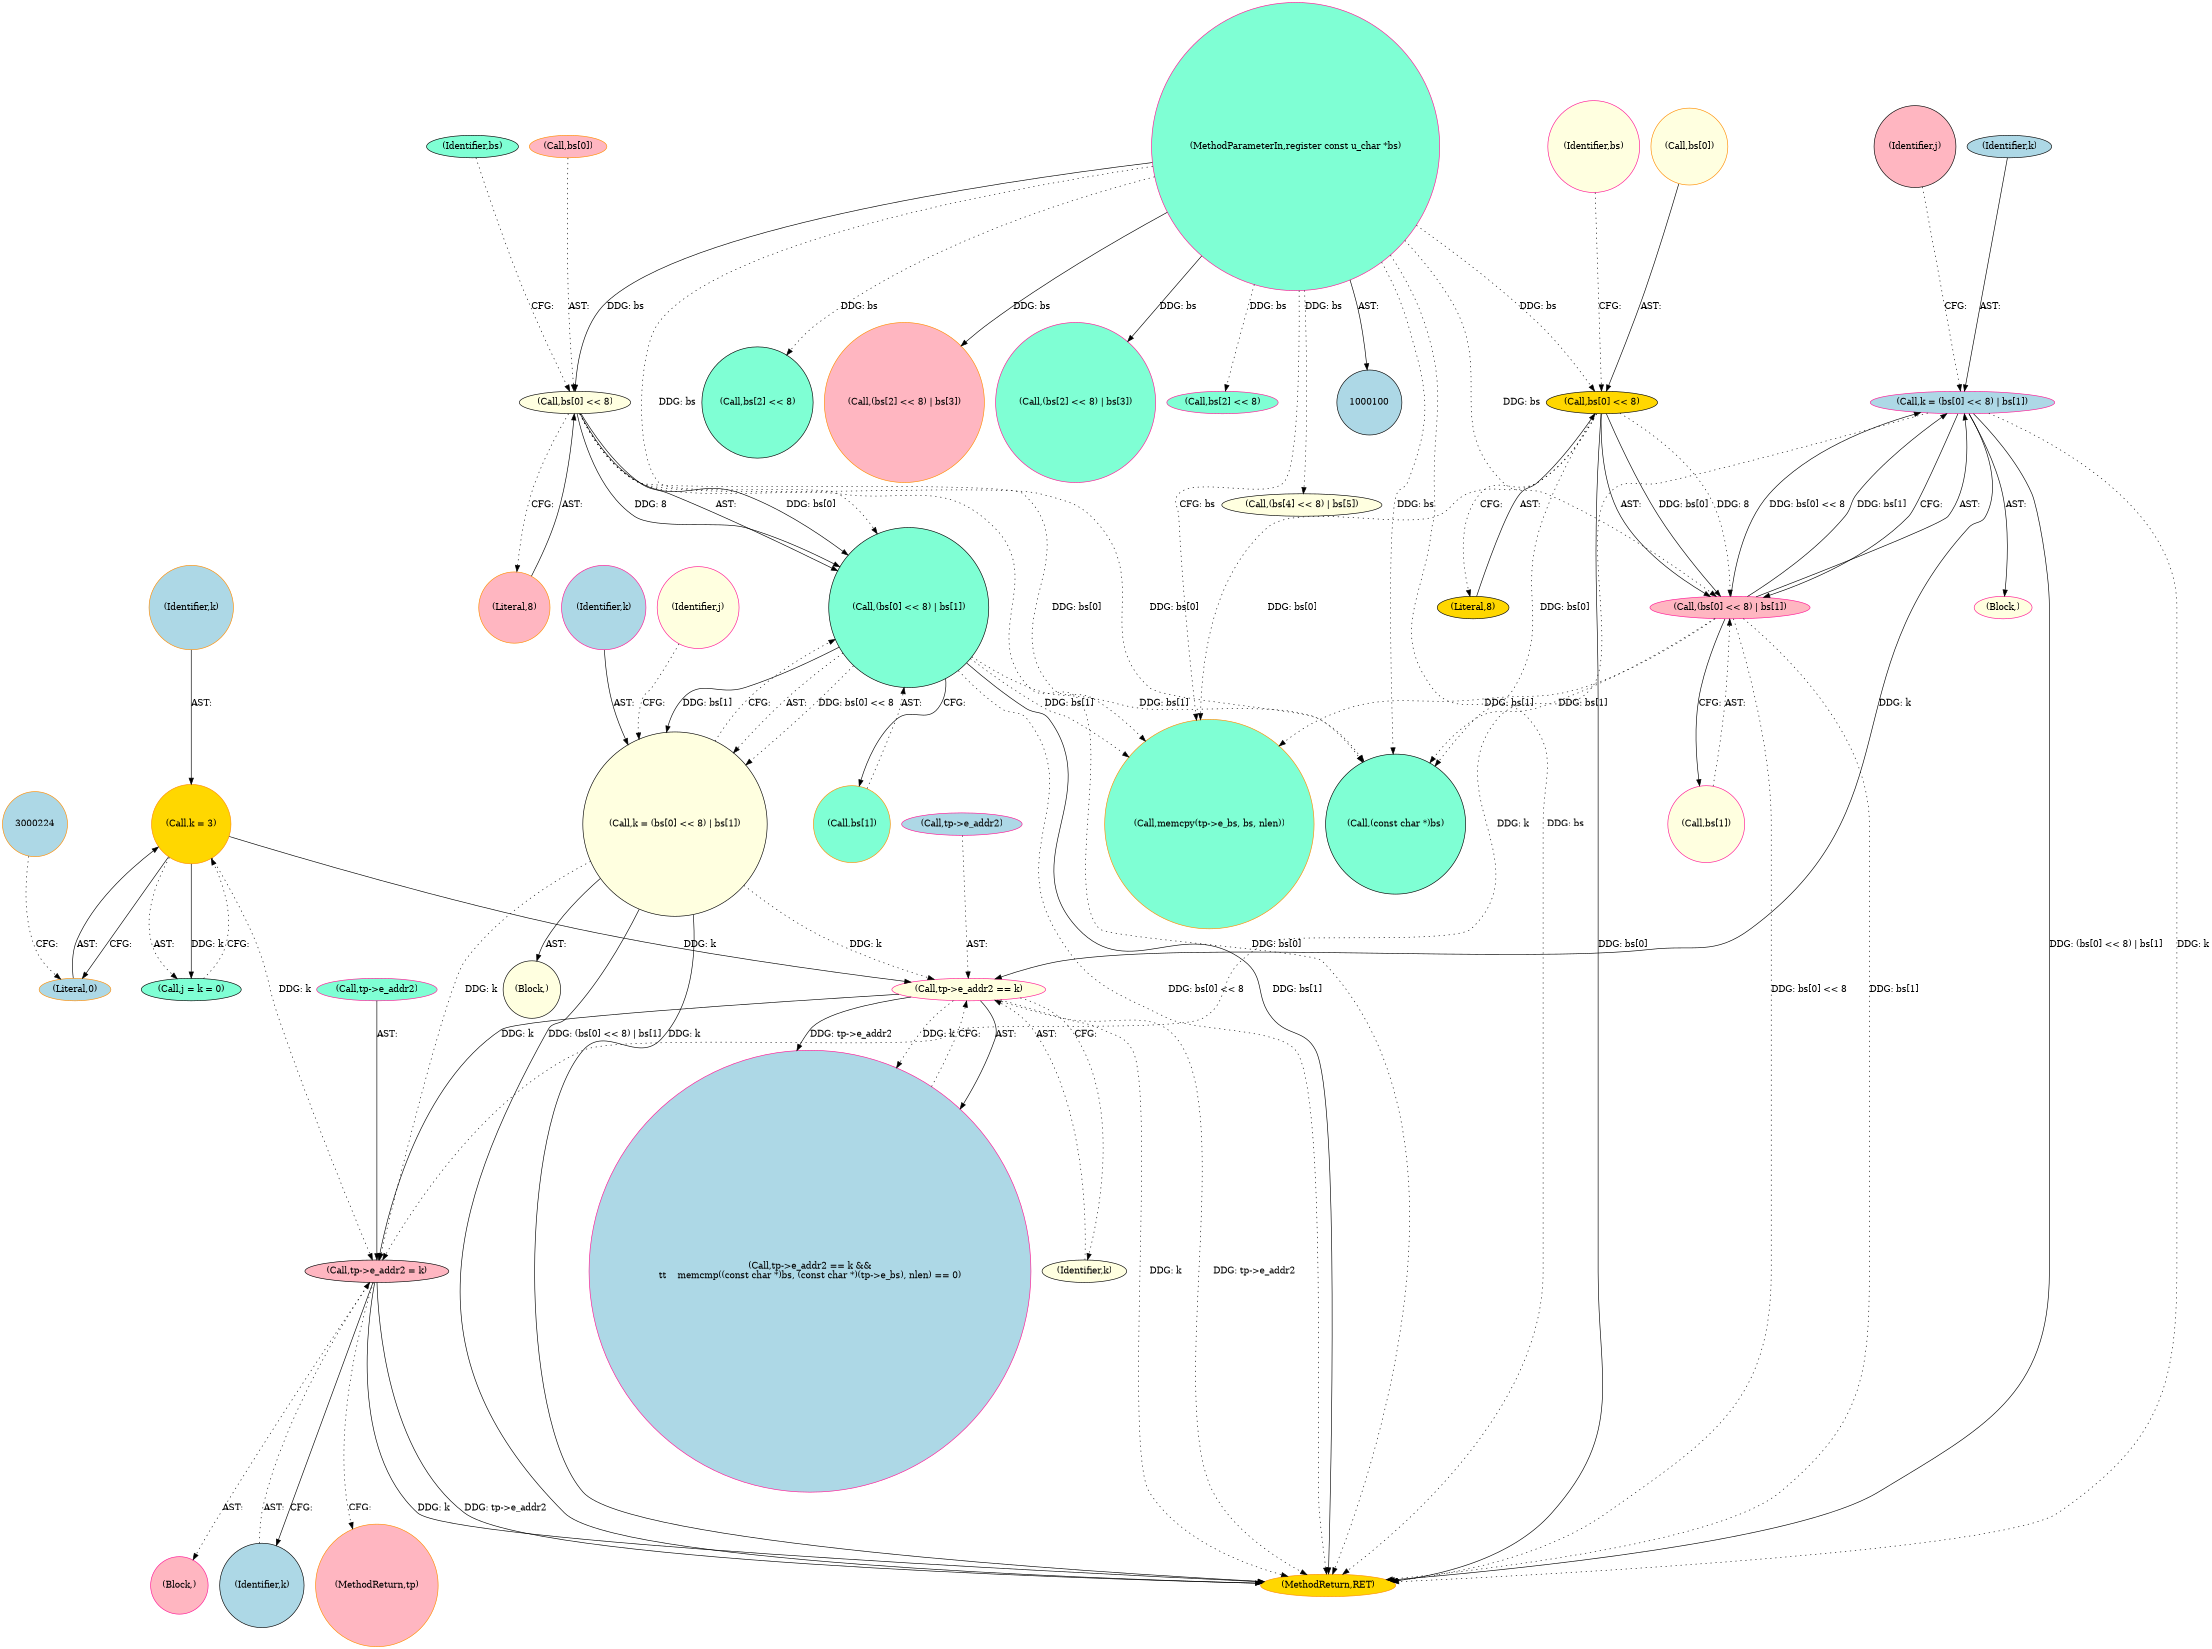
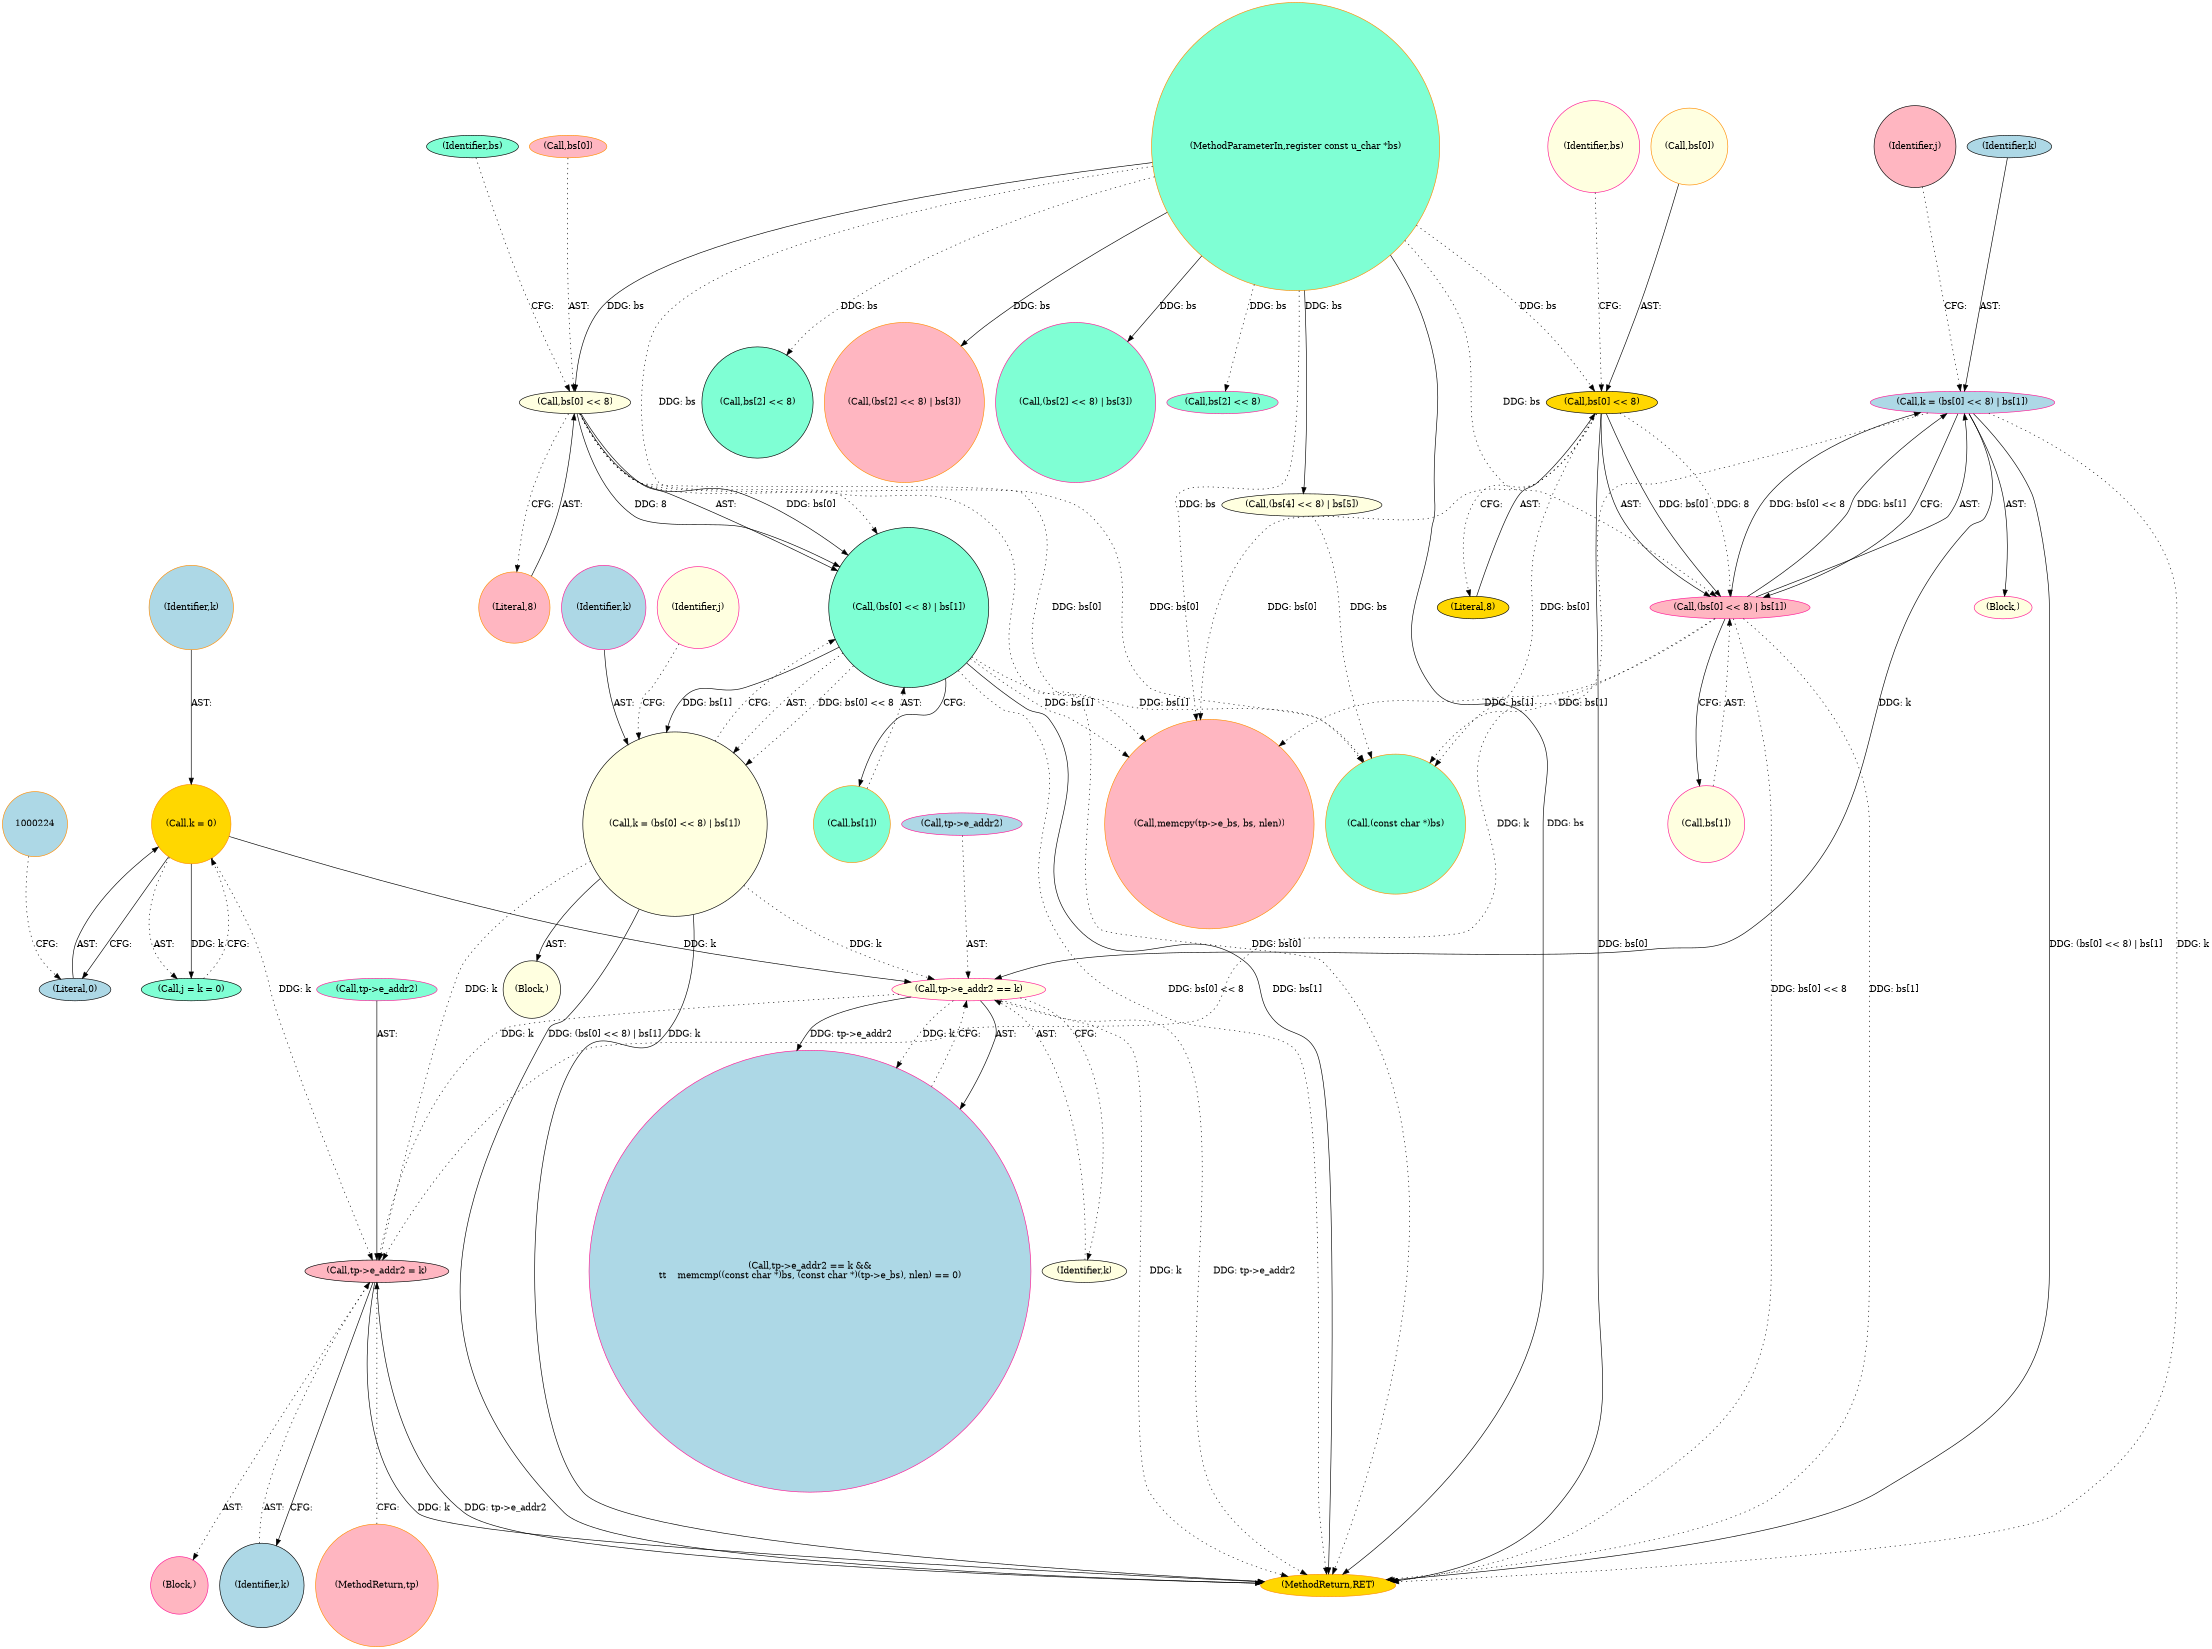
node "(MethodParameterIn,register const u_char *bs)": color deeppink -> darkorange
edge "(MethodParameterIn,register const u_char *bs)" -> "(Call,(bs[4] << 8) | bs[5])": style dotted -> solid
node "1000100": removed
edge "(MethodParameterIn,register const u_char *bs)" -> "(Call,(const char *)bs)": now "(Call,(bs[4] << 8) | bs[5])" -> "(Call,(const char *)bs)"
edge "(MethodParameterIn,register const u_char *bs)" -> "(Call,memcpy(tp->e_bs, bs, nlen))": label "CFG: bs" -> "DDG: bs"
node "3000224": label "3000224" -> "1000224"
node "(Call,k = 3)": label "(Call,k = 3)" -> "(Call,k = 0)"
node "(Call,memcpy(tp->e_bs, bs, nlen))": fillcolor aquamarine -> lightpink
node "(Call,(const char *)bs)": color black -> darkorange
edge "(MethodParameterIn,register const u_char *bs)" -> "(MethodReturn,RET)": style dotted -> solid
node "(Literal,0)": color darkorange -> black
edge "(Call,tp->e_addr2 == k)" -> "(Call,tp->e_addr2 = k)": style solid -> dotted
edge "(Call,tp->e_addr2 = k)" -> "(MethodReturn,tp)": reversed
